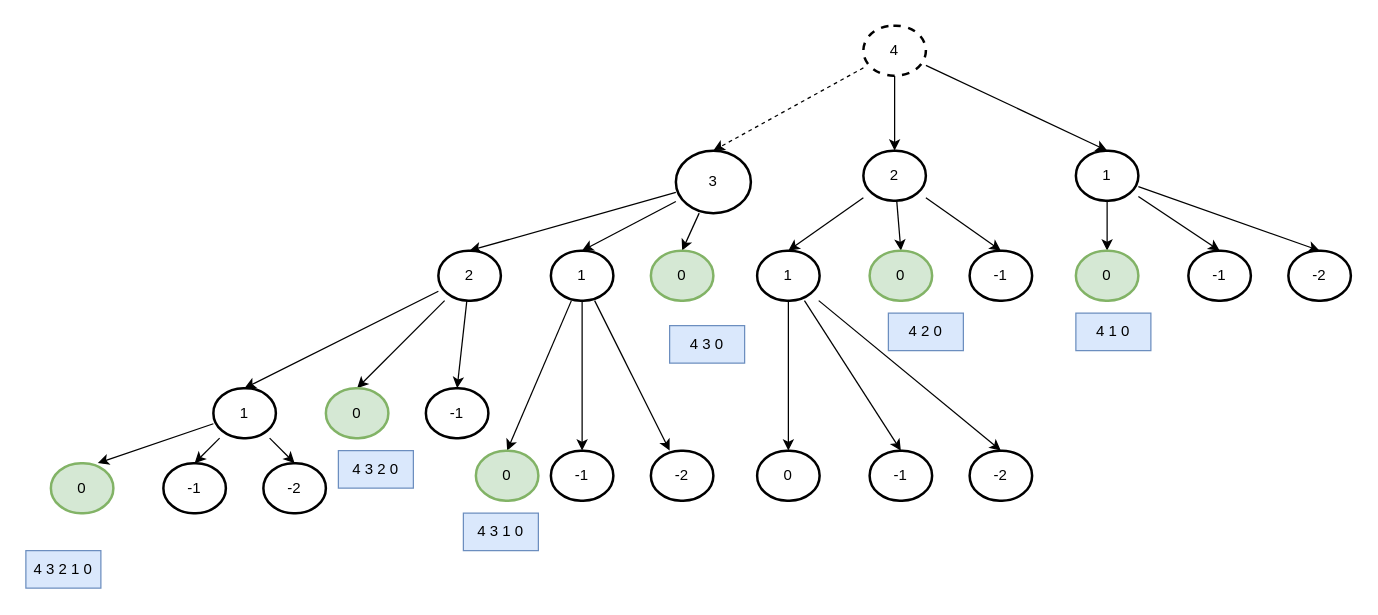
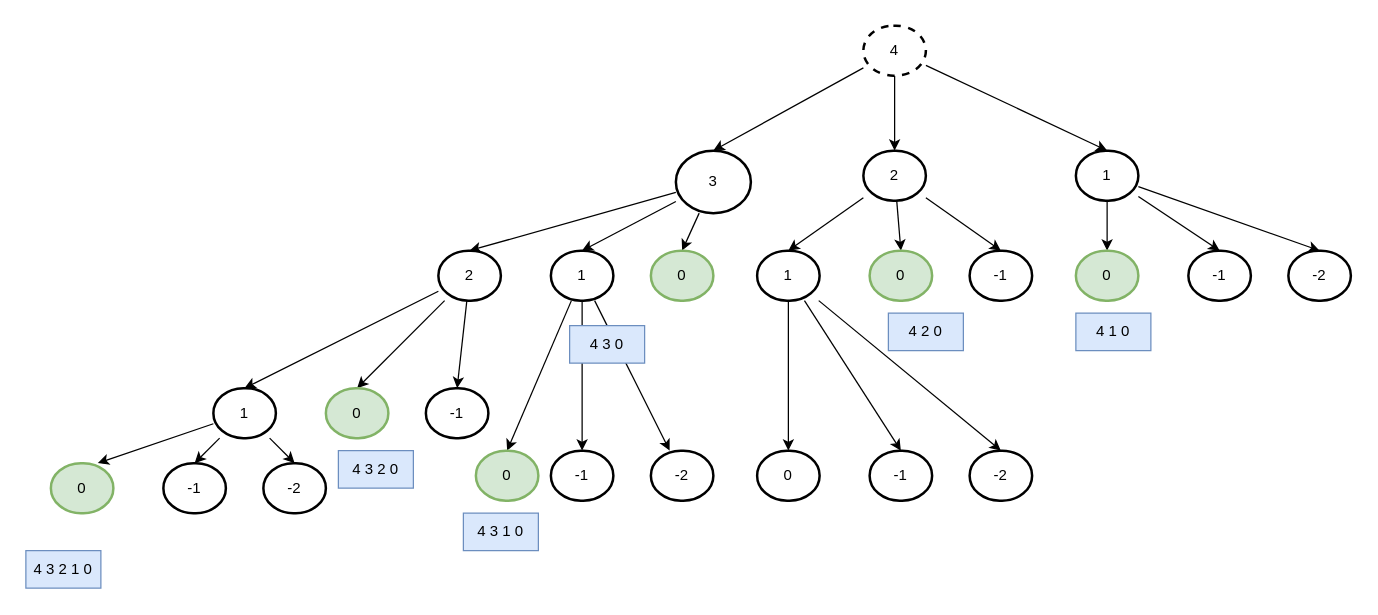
edge "4" -> "3": style dashed -> solid
node "4 3 0": moved (707, 344) -> (607, 344)
